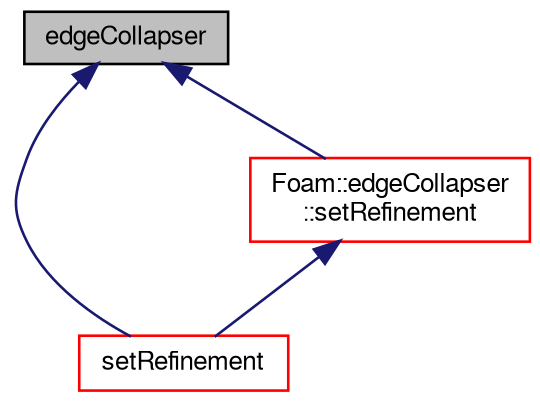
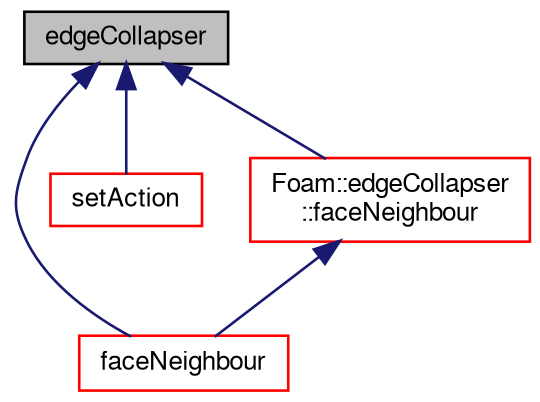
node "setAction": added
node "Foam::edgeCollapser ::setRefinement": label "Foam::edgeCollapser ::setRefinement" -> "Foam::edgeCollapser ::faceNeighbour"
node "setRefinement": label "setRefinement" -> "faceNeighbour"
